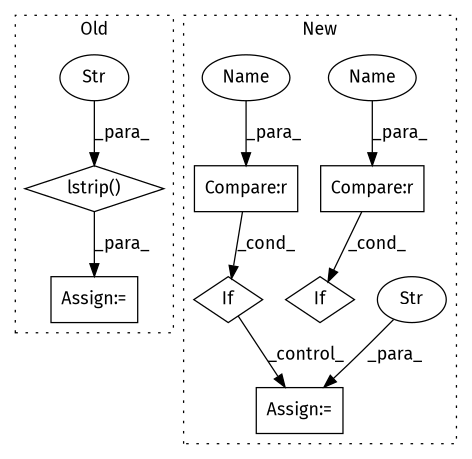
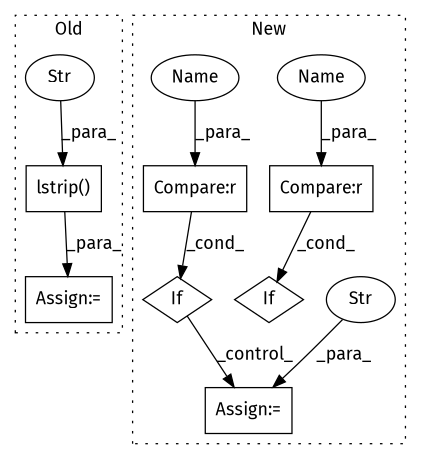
node "lstrip()": shape diamond -> box
